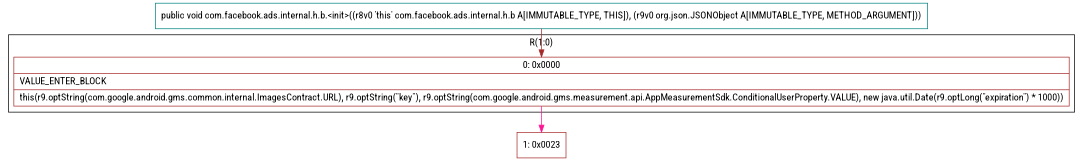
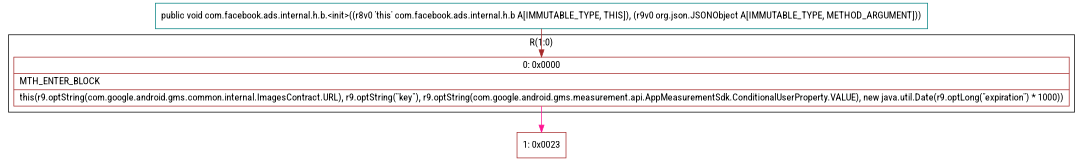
node "0: 0x0000": text "VALUE_ENTER_BLOCK" -> "MTH_ENTER_BLOCK"
